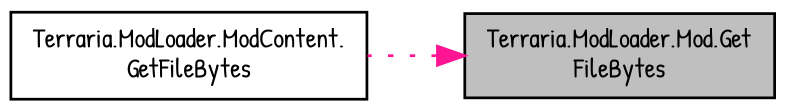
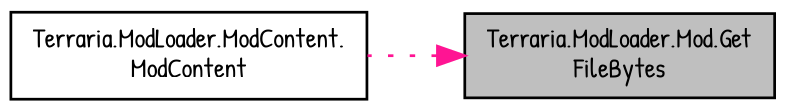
node "Terraria.ModLoader.ModContent. GetFileBytes": label "Terraria.ModLoader.ModContent. GetFileBytes" -> "Terraria.ModLoader.ModContent. ModContent"
